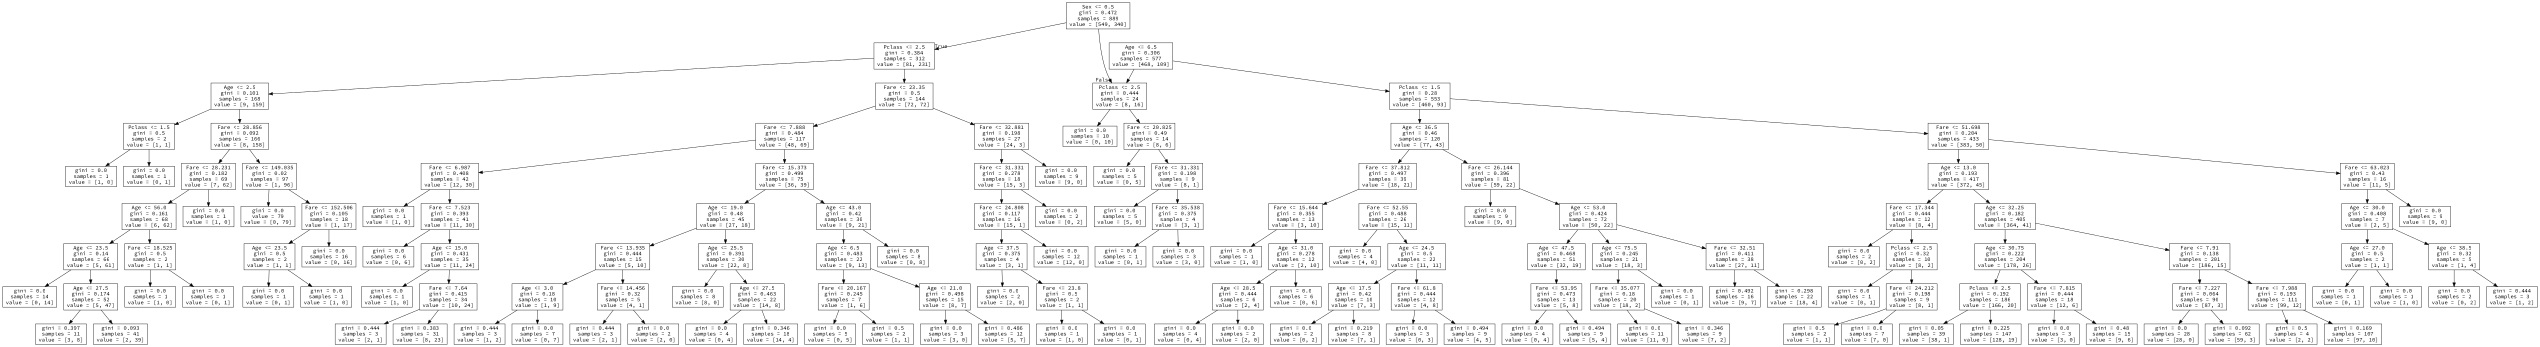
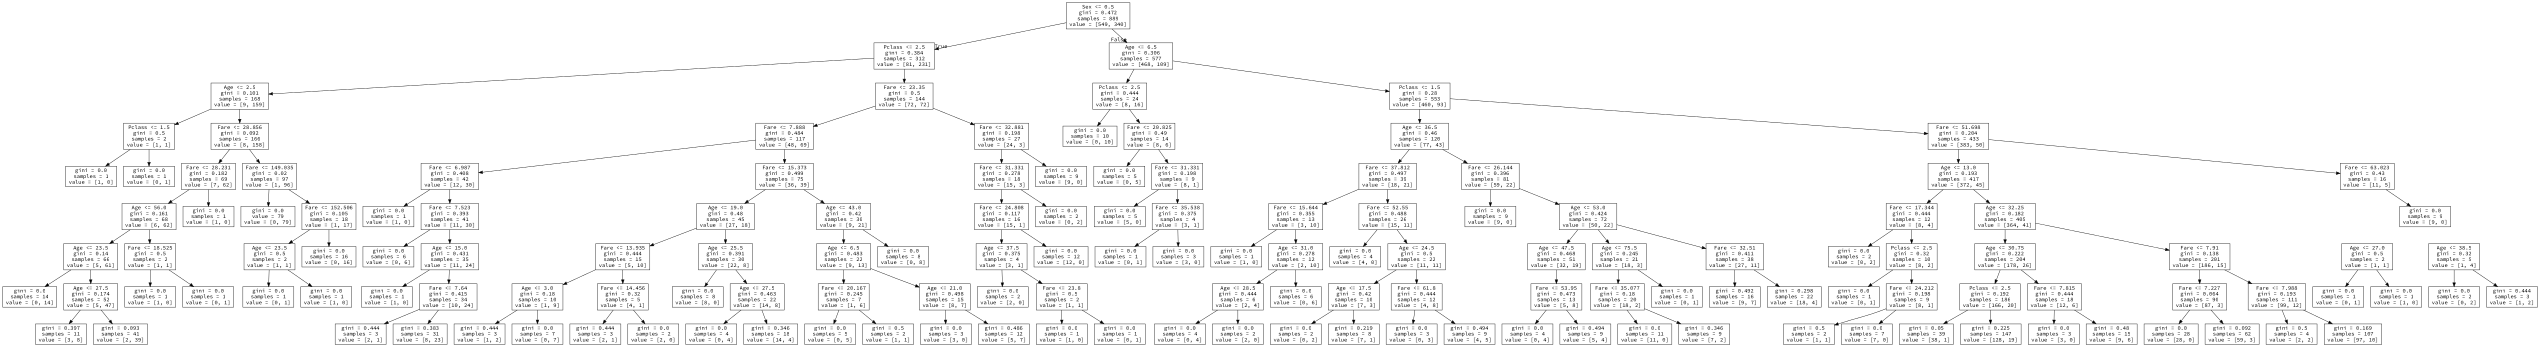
edge "Sex <= 0.5 gini = 0.472 samples = 889 value = [549, 340]" -> "Pclass <= 2.5 gini = 0.444 samples = 24 value = [8, 16]": now "Sex <= 0.5 gini = 0.472 samples = 889 value = [549, 340]" -> "Age <= 6.5 gini = 0.306 samples = 577 value = [468, 109]"
edge "Fare <= 37.812 gini = 0.497 samples = 39 value = [18, 21]" -> "Fare <= 52.55 gini = 0.488 samples = 26 value = [15, 11]": added
node "Age <= 30.0 gini = 0.408 samples = 7 value = [2, 5]": removed
